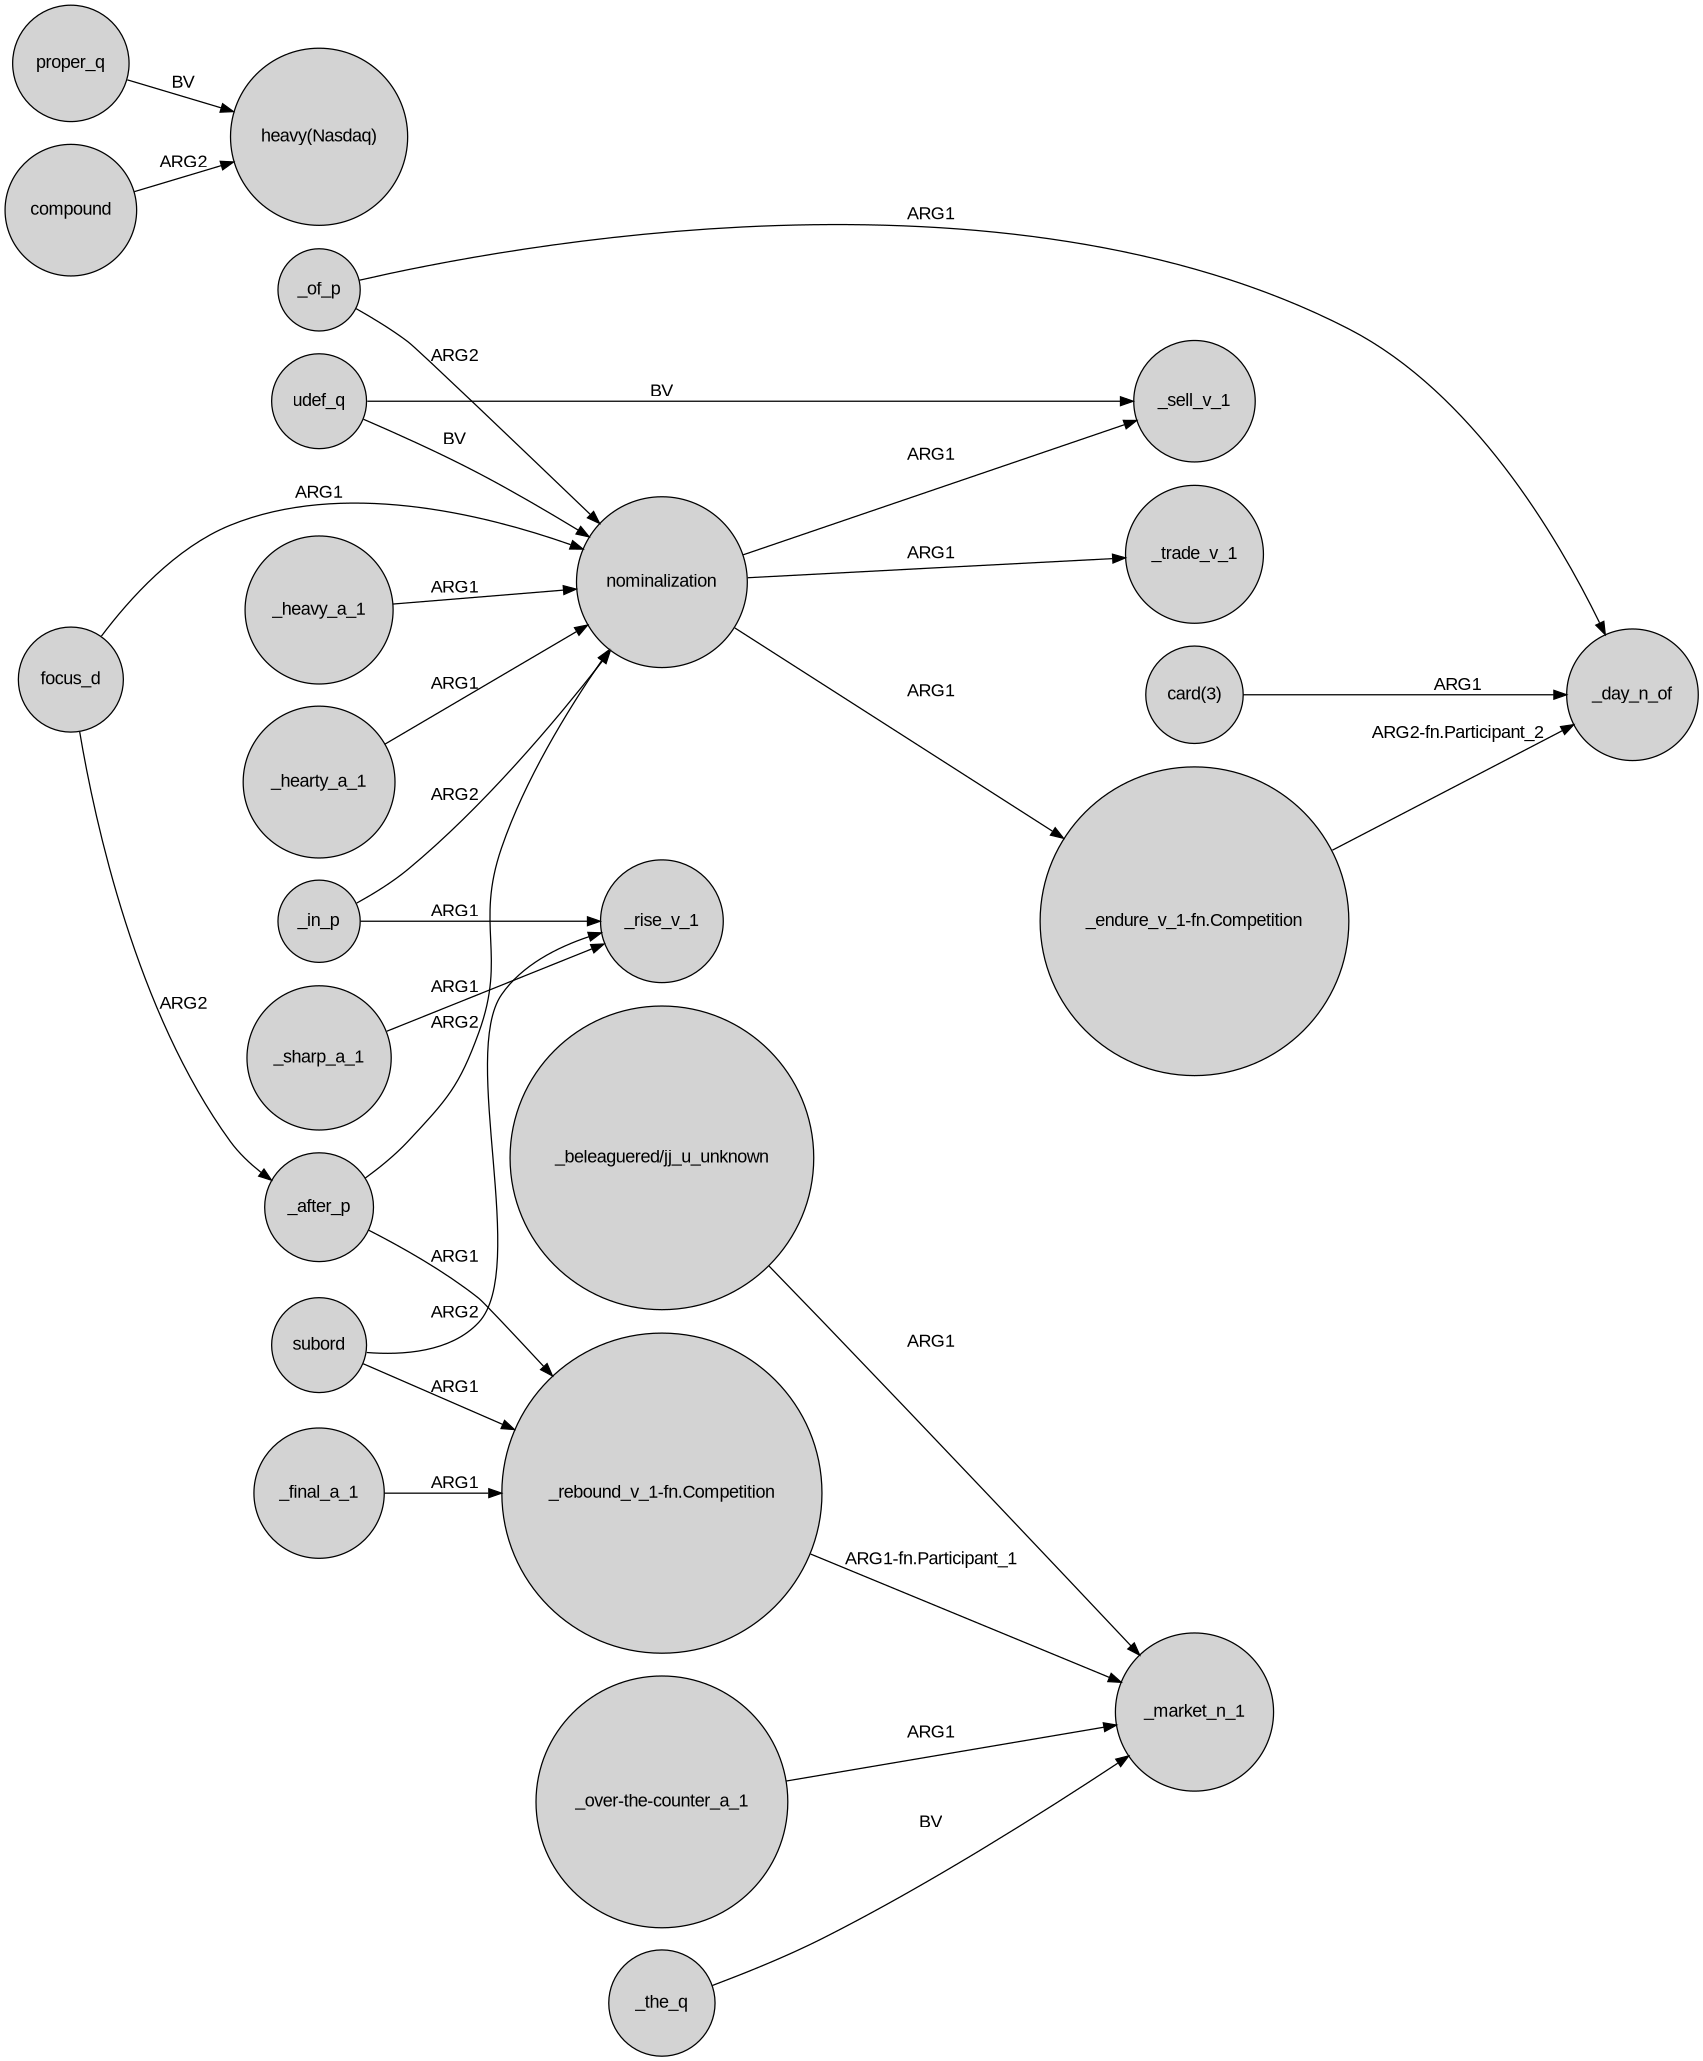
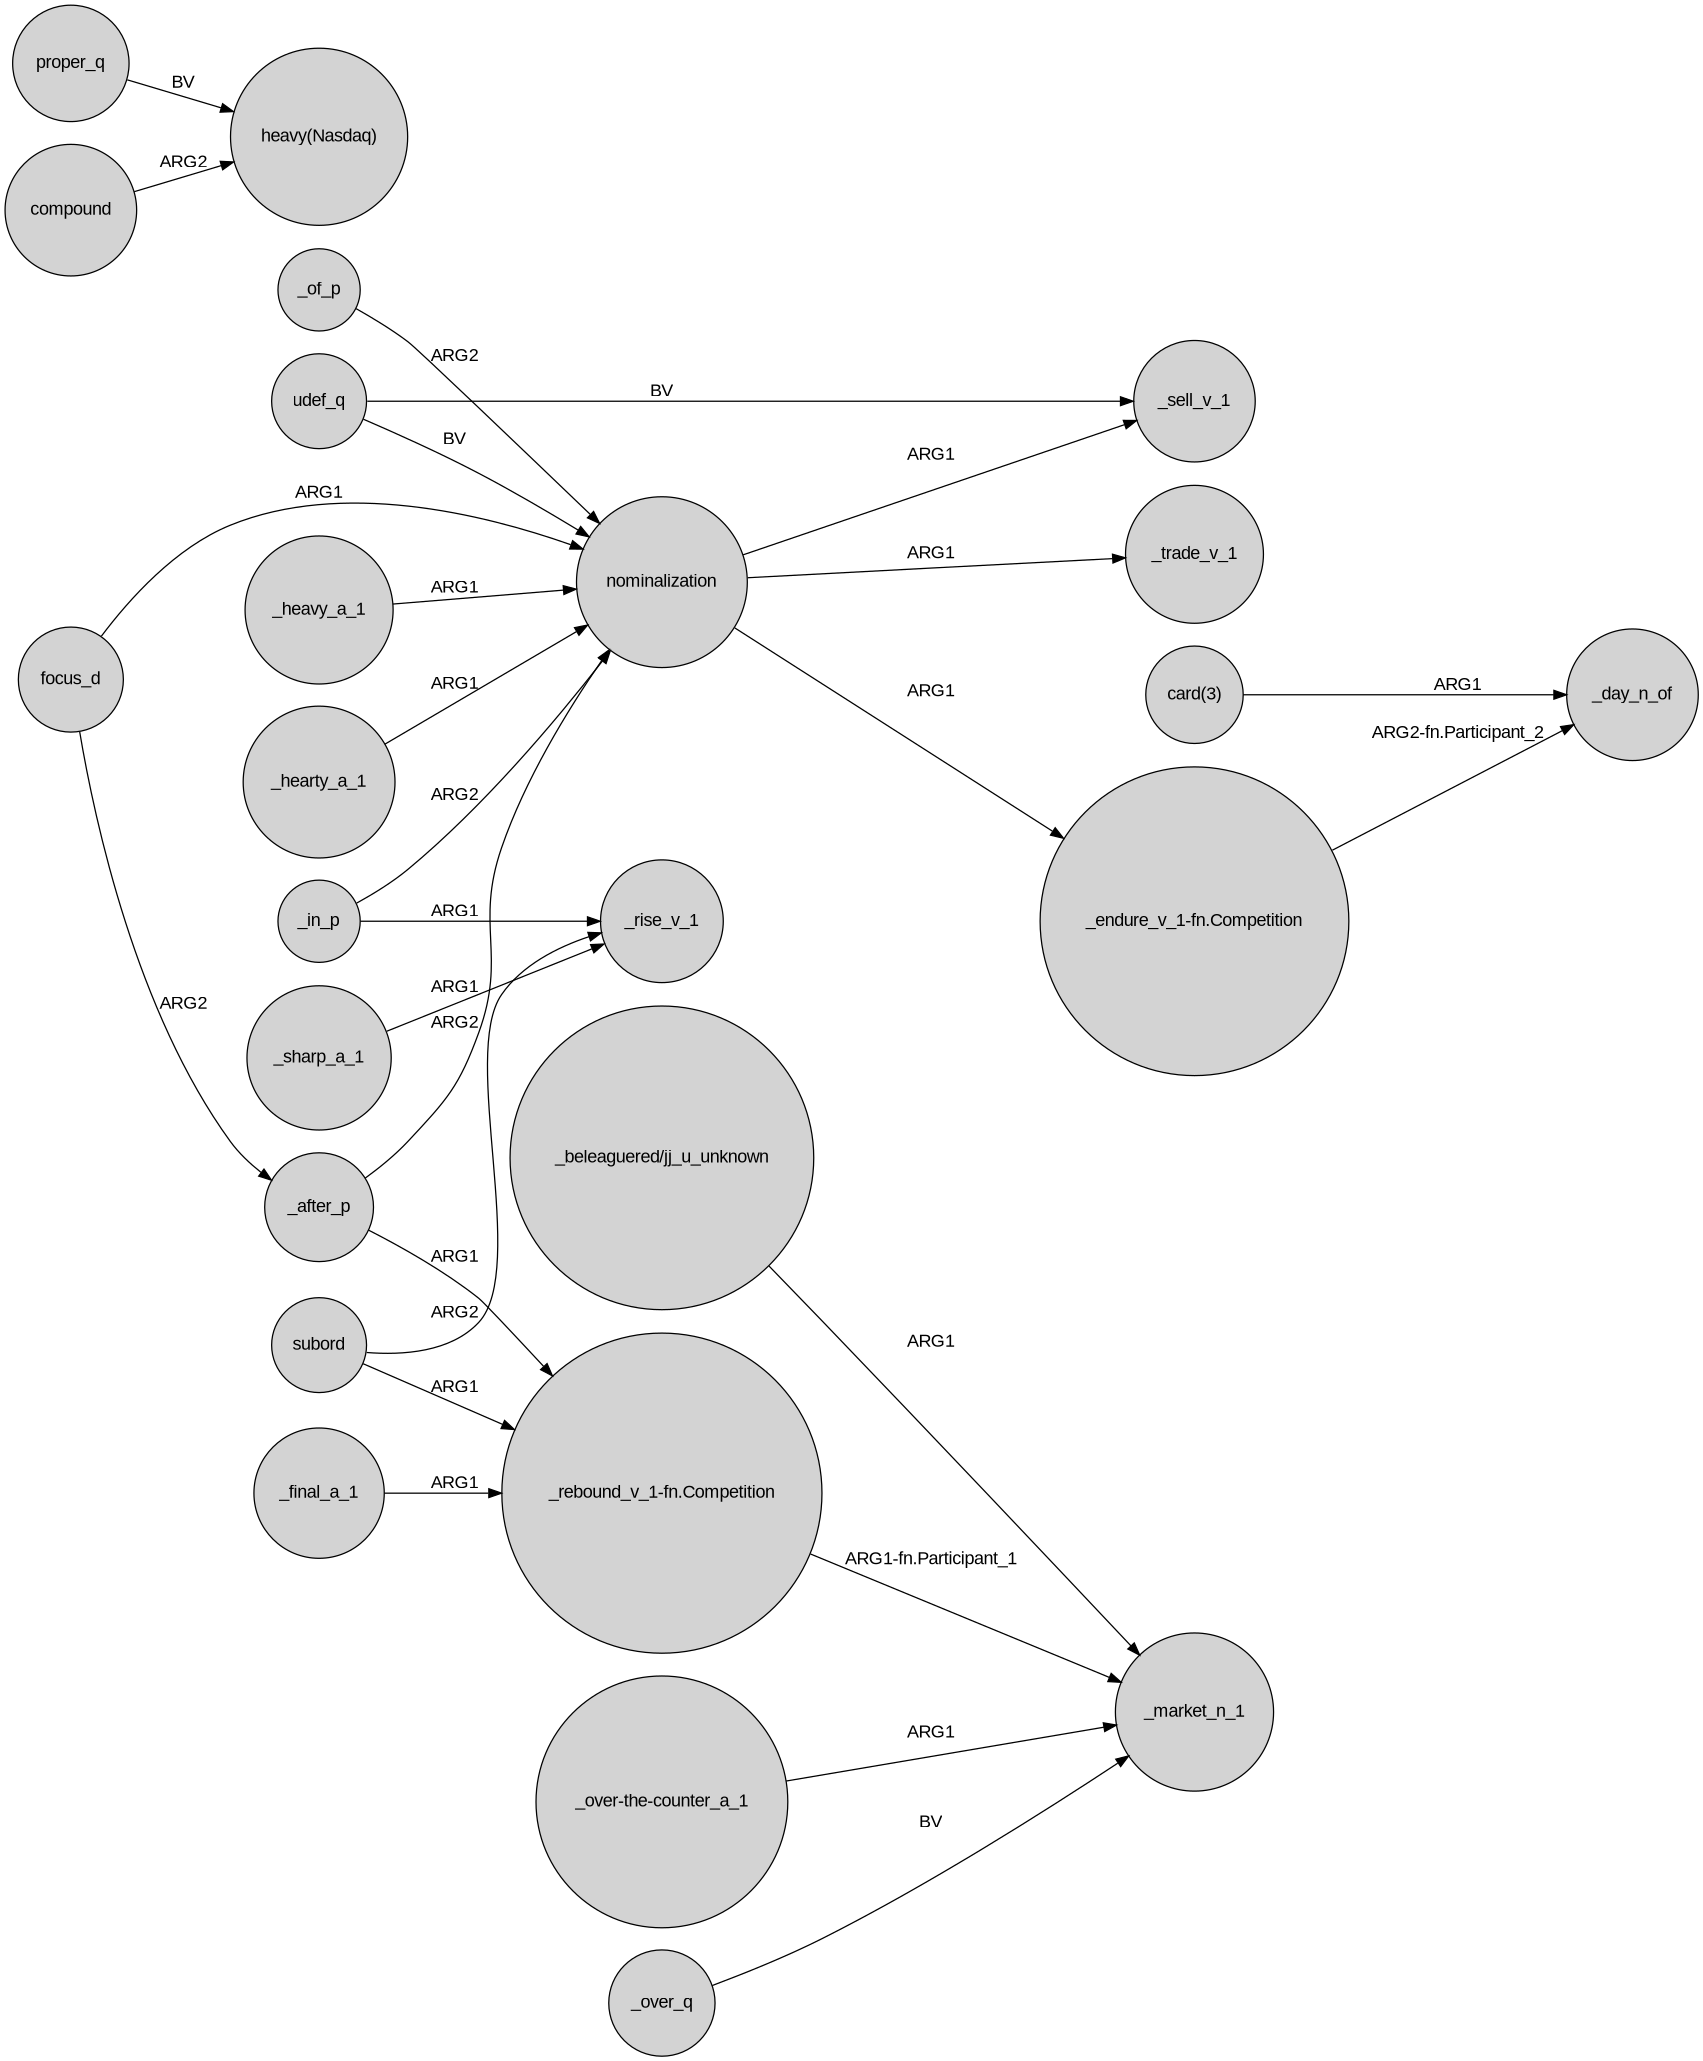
edge "_of_p" -> "_day_n_of": removed, label "ARG1"
node "_the_q": label "_the_q" -> "_over_q"
